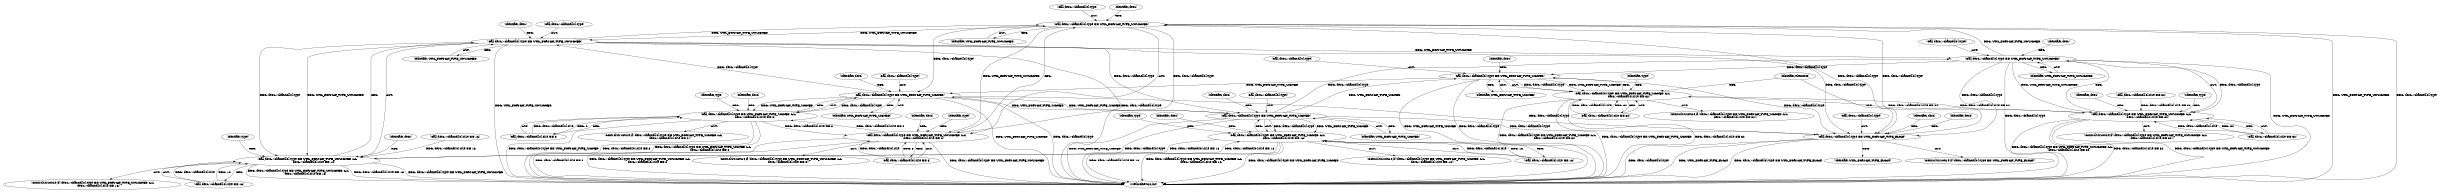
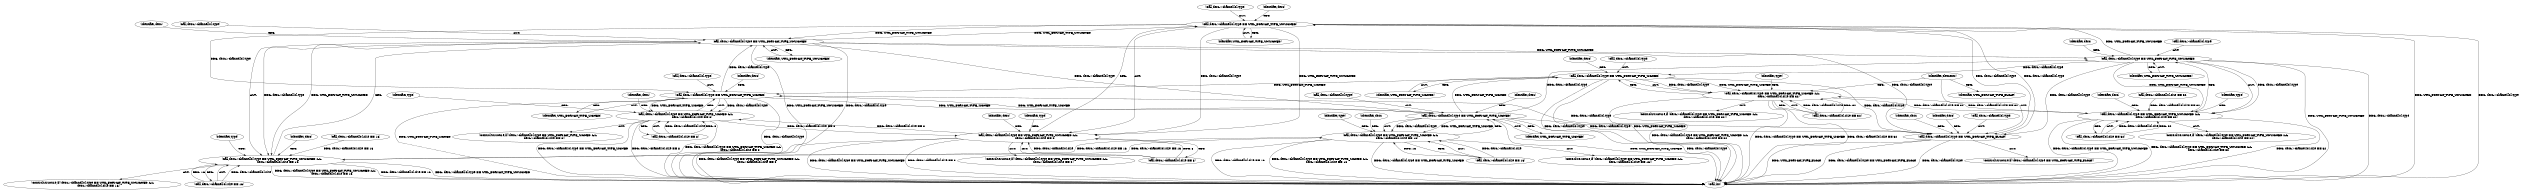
edge "(Call,desc->channel[0].type == UTIL_FORMAT_TYPE_FLOAT)" -> "(Identifier,UTIL_FORMAT_TYPE_FLOAT)": now "(Identifier,elements)" -> "(Identifier,UTIL_FORMAT_TYPE_FLOAT)"
node "(MethodReturn,int)": label "(MethodReturn,int)" -> "(Call,int)"
